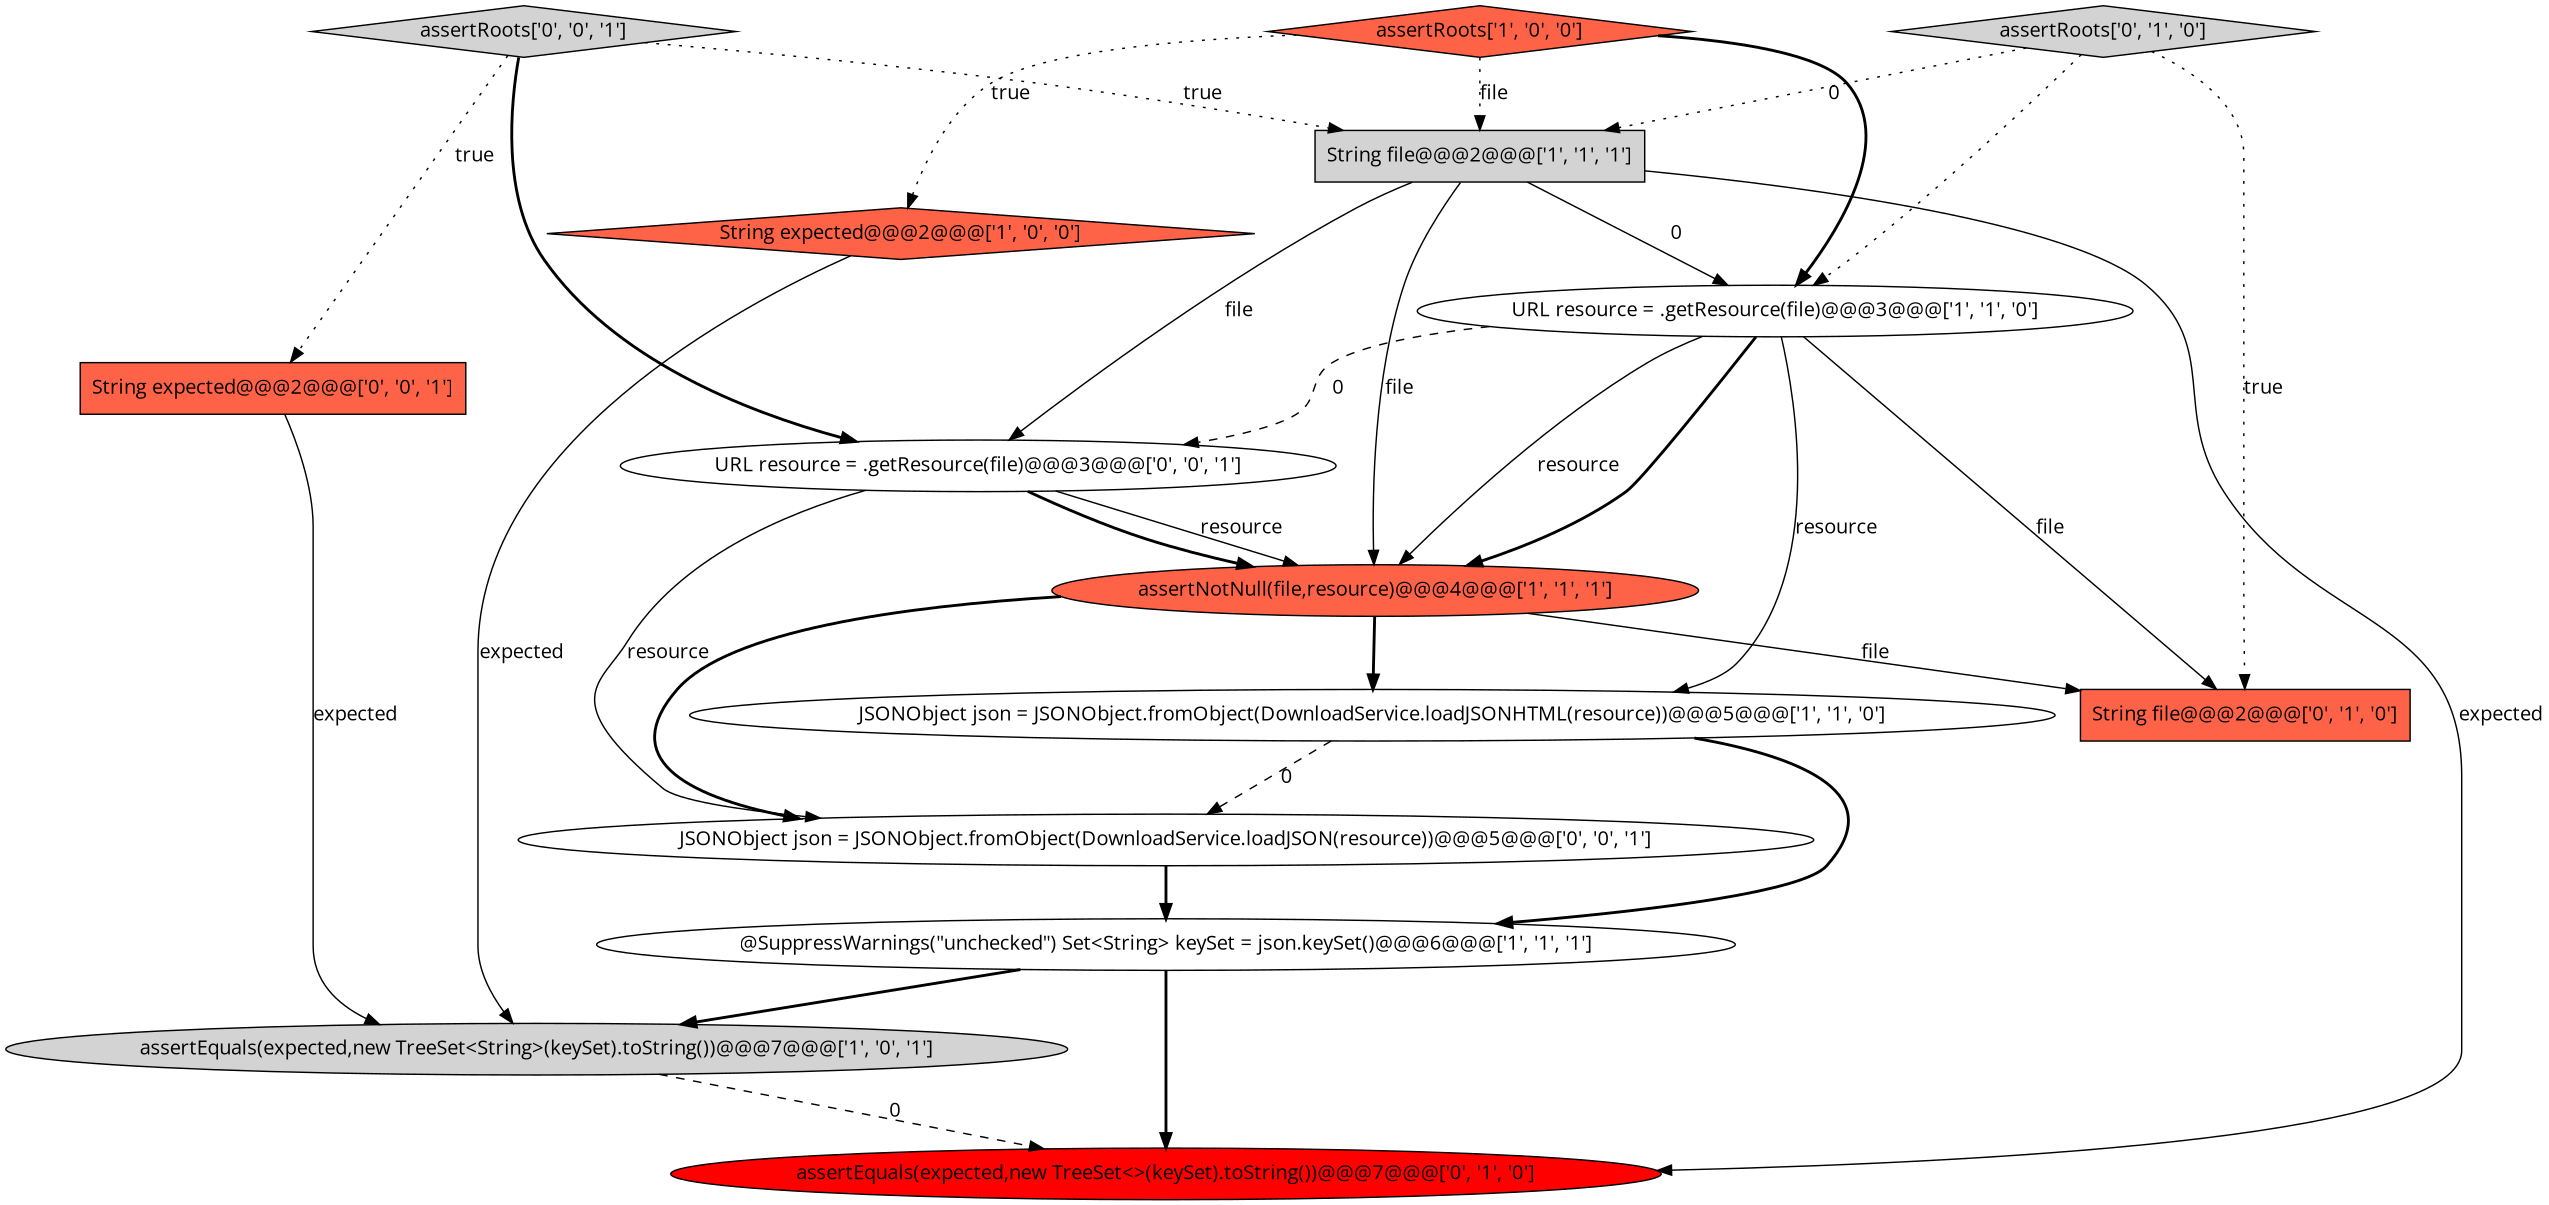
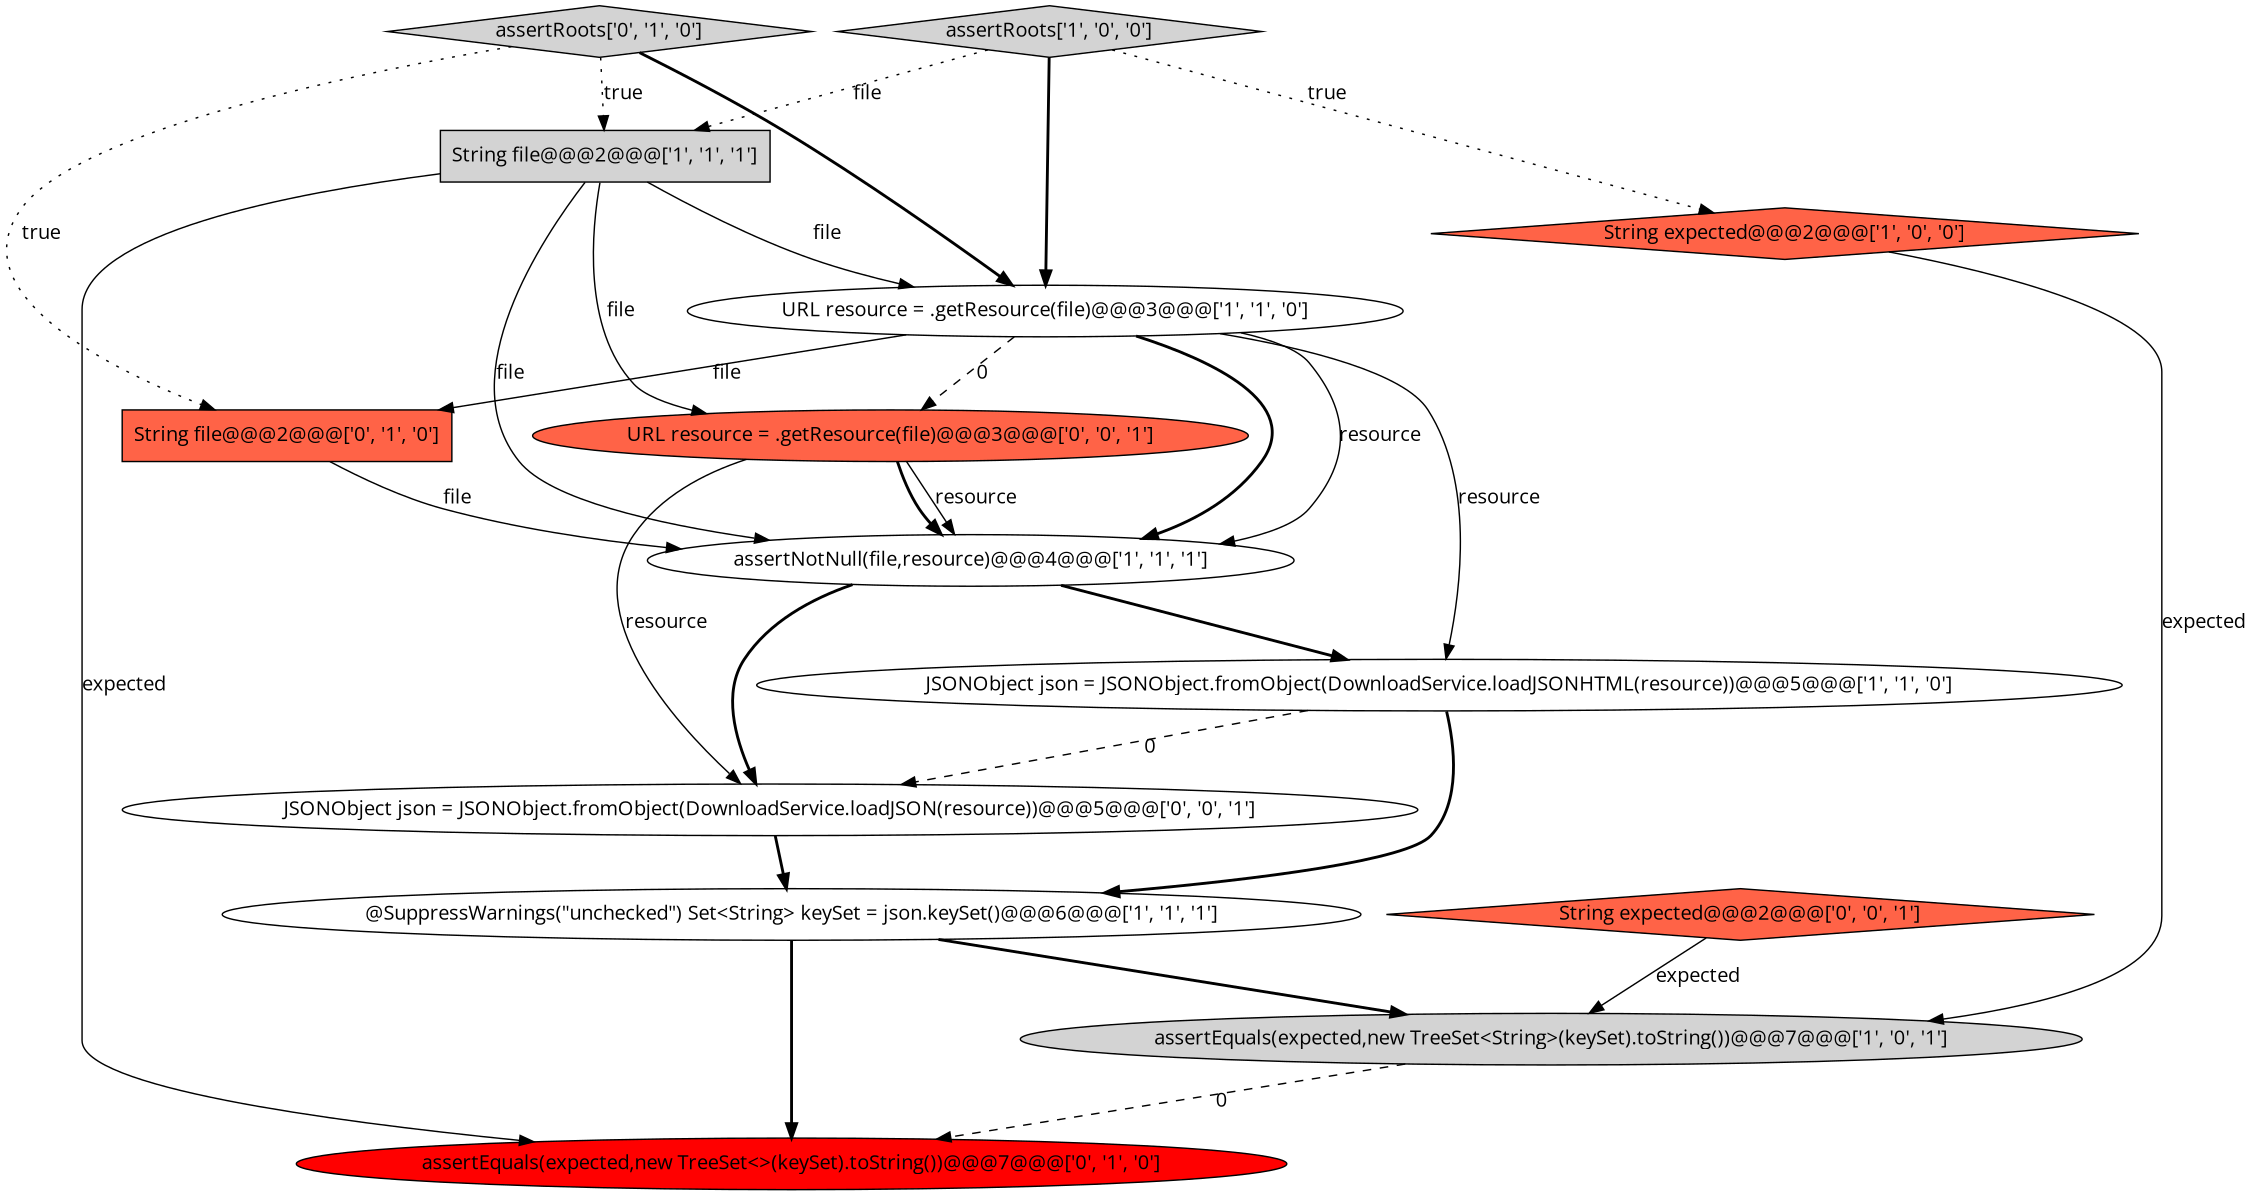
node "assertRoots['0', '0', '1']": removed
node "assertRoots['1', '0', '0']": fillcolor tomato -> lightgray
edge "assertRoots['0', '1', '0']" -> "String file@@@2@@@['1', '1', '1']": label "0" -> "true"
edge "assertRoots['0', '1', '0']" -> "URL resource = .getResource(file)@@@3@@@['1', '1', '0']": style dotted -> bold
edge "String file@@@2@@@['1', '1', '1']" -> "URL resource = .getResource(file)@@@3@@@['1', '1', '0']": label "0" -> "file"
node "String expected@@@2@@@['0', '0', '1']": shape box -> diamond
node "URL resource = .getResource(file)@@@3@@@['0', '0', '1']": fillcolor white -> tomato
node "assertNotNull(file,resource)@@@4@@@['1', '1', '1']": fillcolor tomato -> white
edge "assertNotNull(file,resource)@@@4@@@['1', '1', '1']" -> "String file@@@2@@@['0', '1', '0']": reversed
